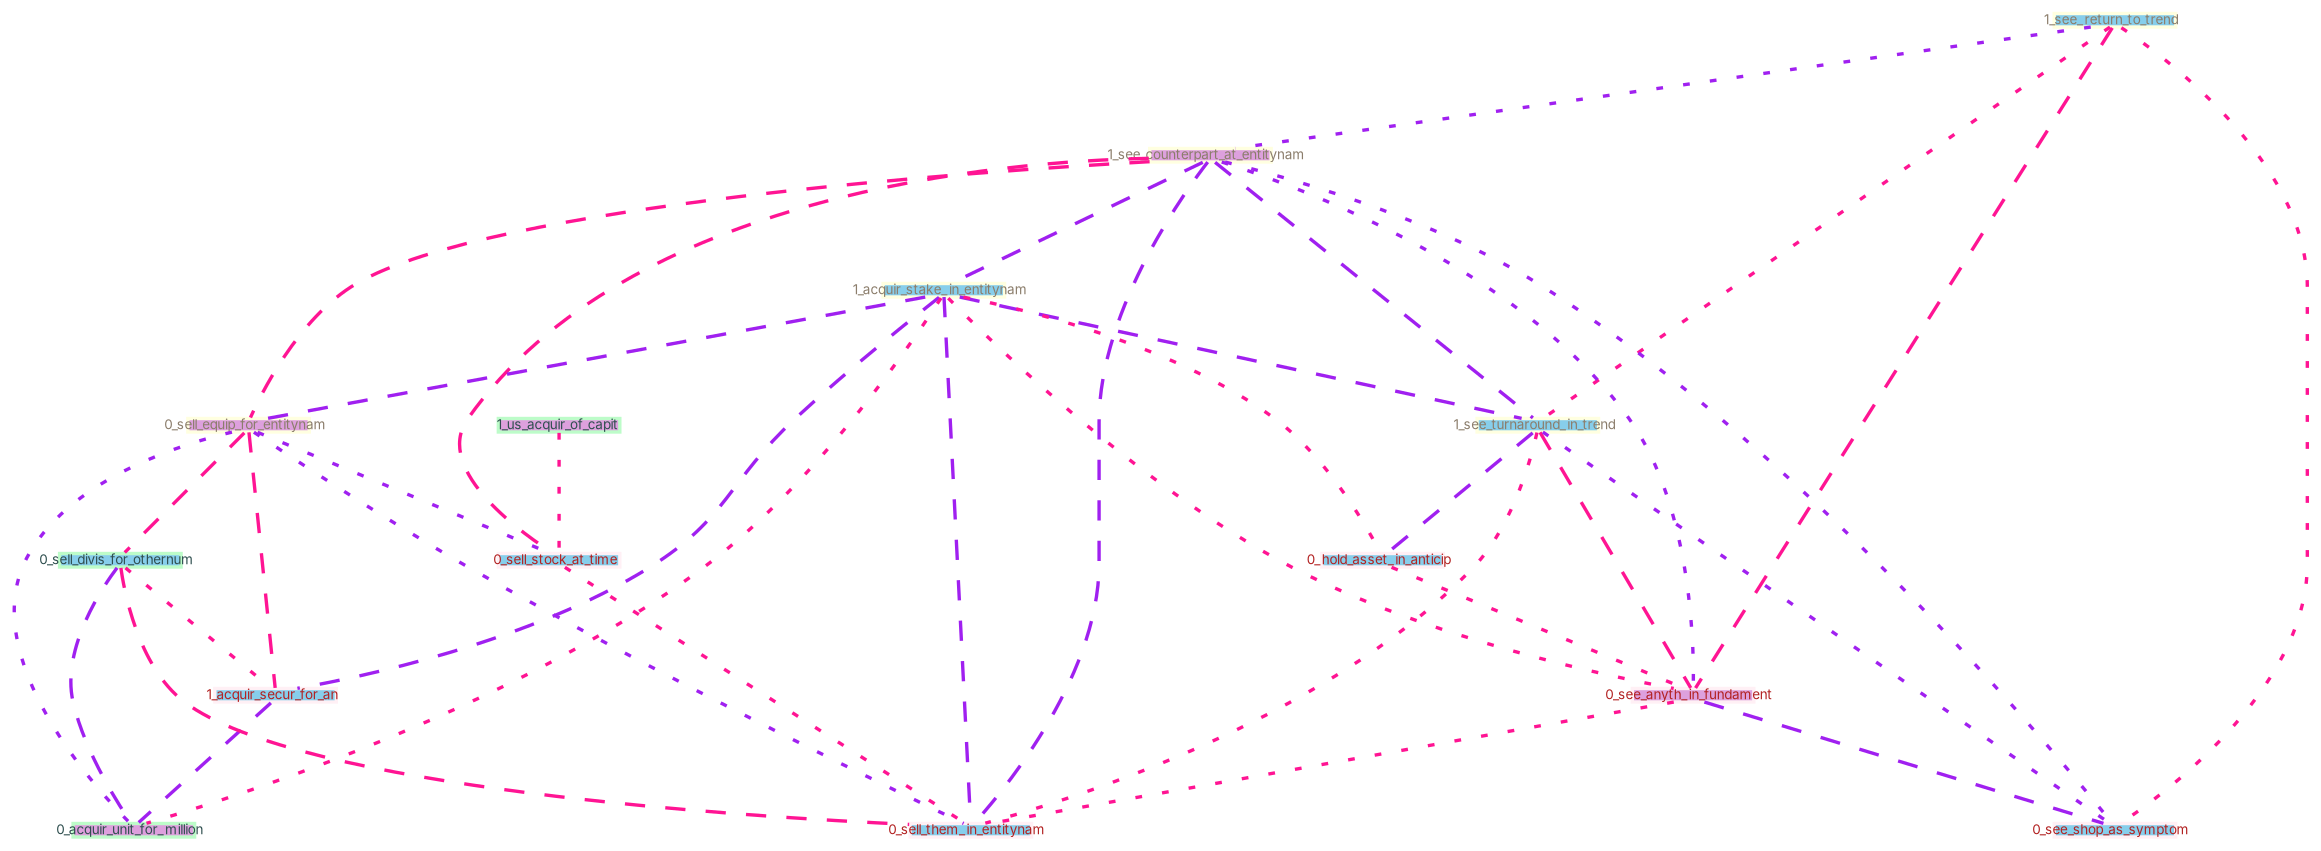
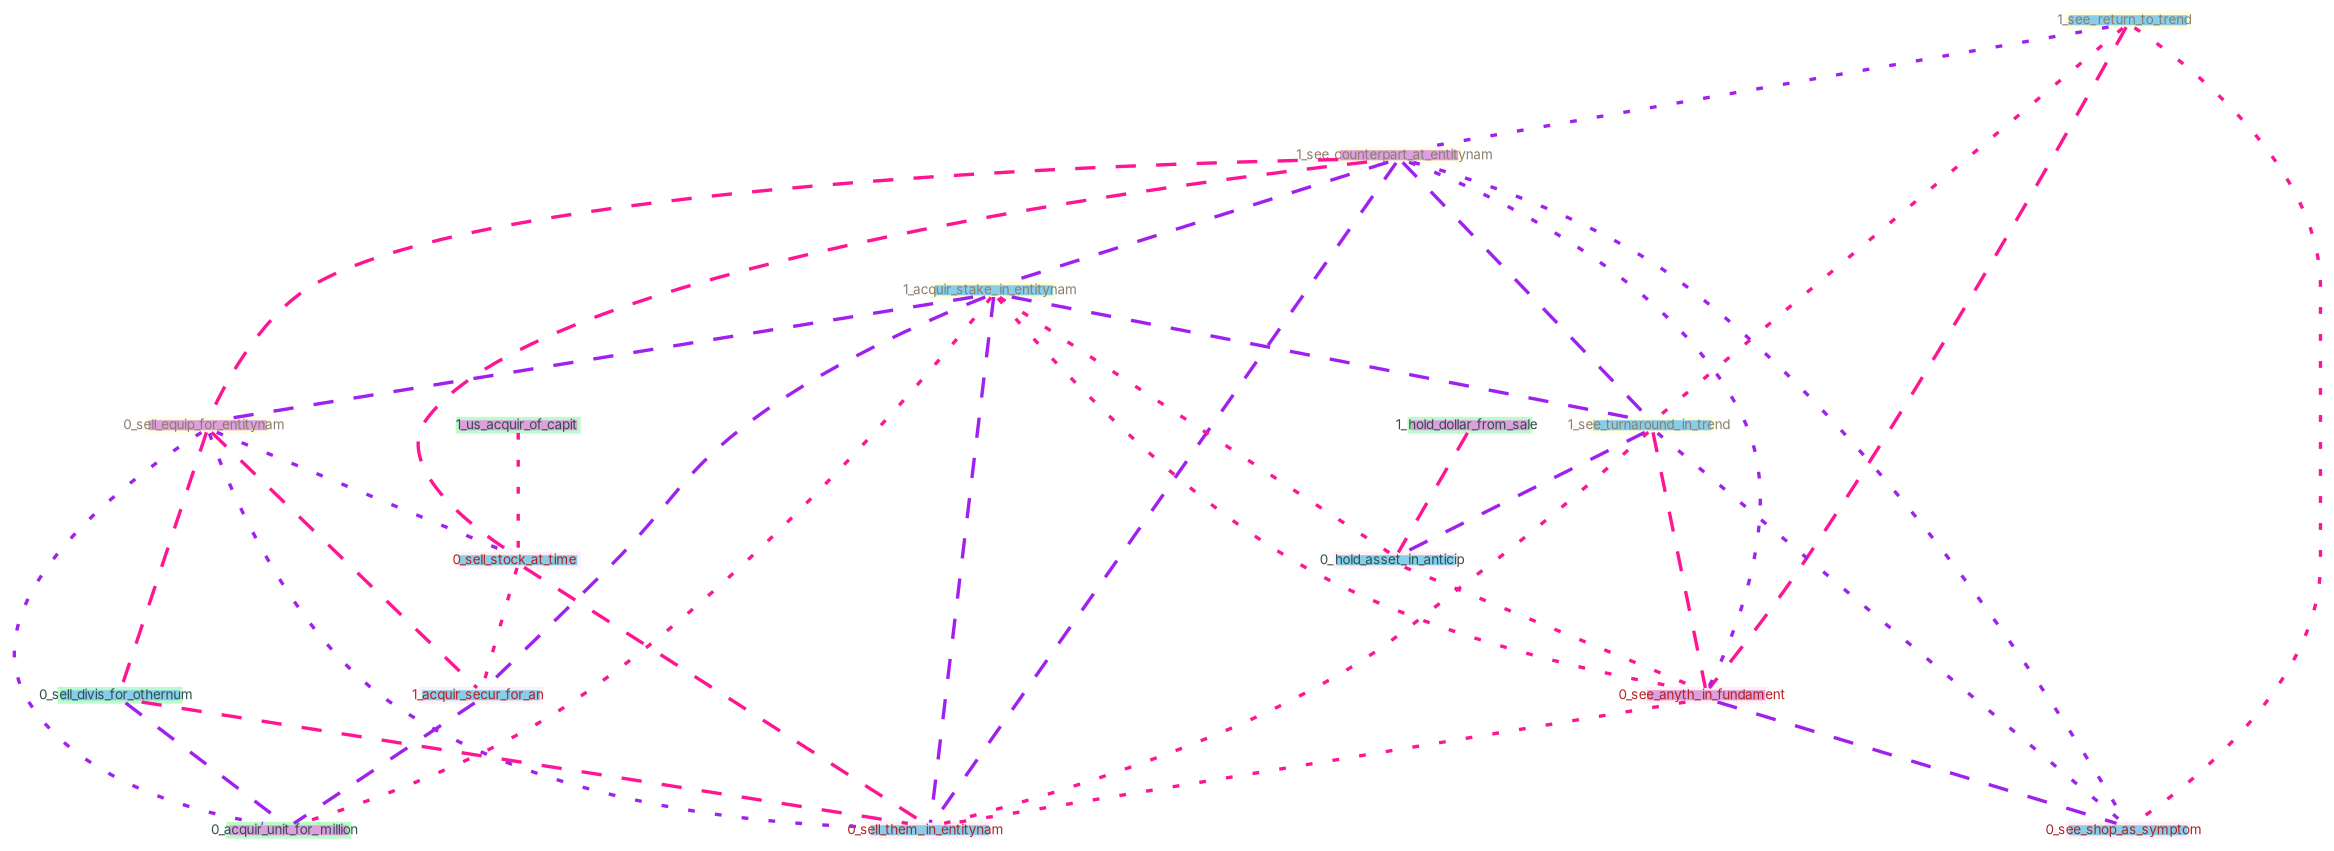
node "1_hold_dollar_from_sale": added
node "0_hold_asset_in_anticip": fontcolor #b22222 -> #2f4f4f
edge "0_sell_divis_for_othernum" -- "1_acquir_secur_for_an": now "0_sell_stock_at_time" -- "1_acquir_secur_for_an"
edge "0_sell_stock_at_time" -- "0_sell_them_in_entitynam": style dotted -> dashed
